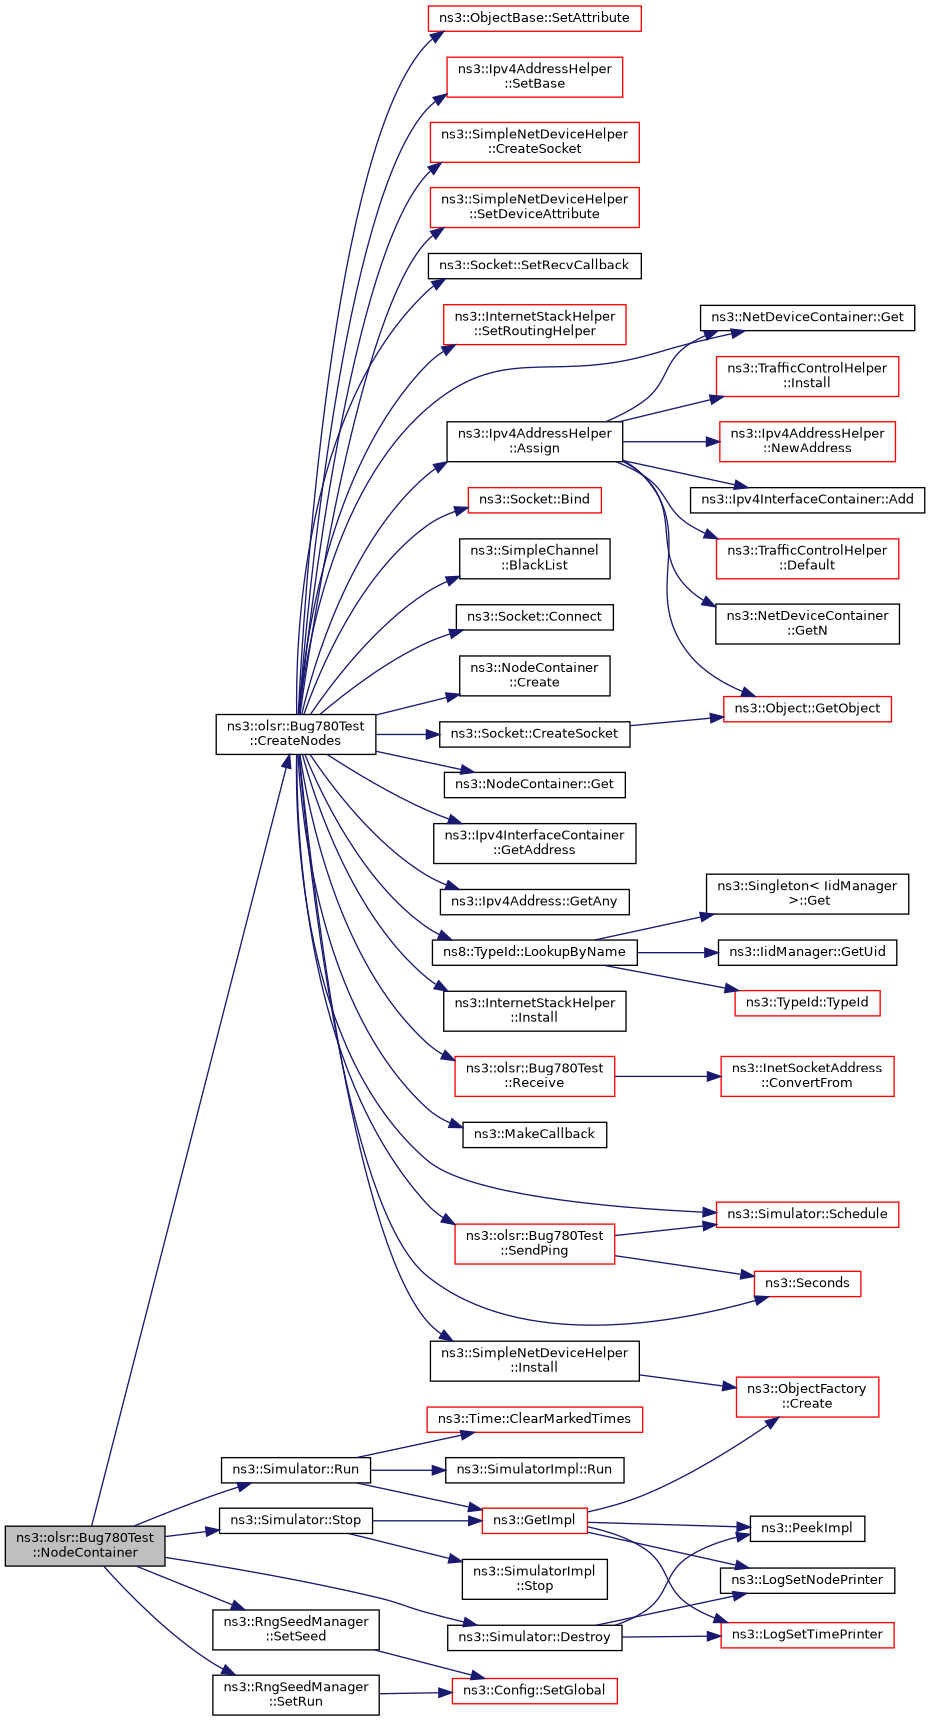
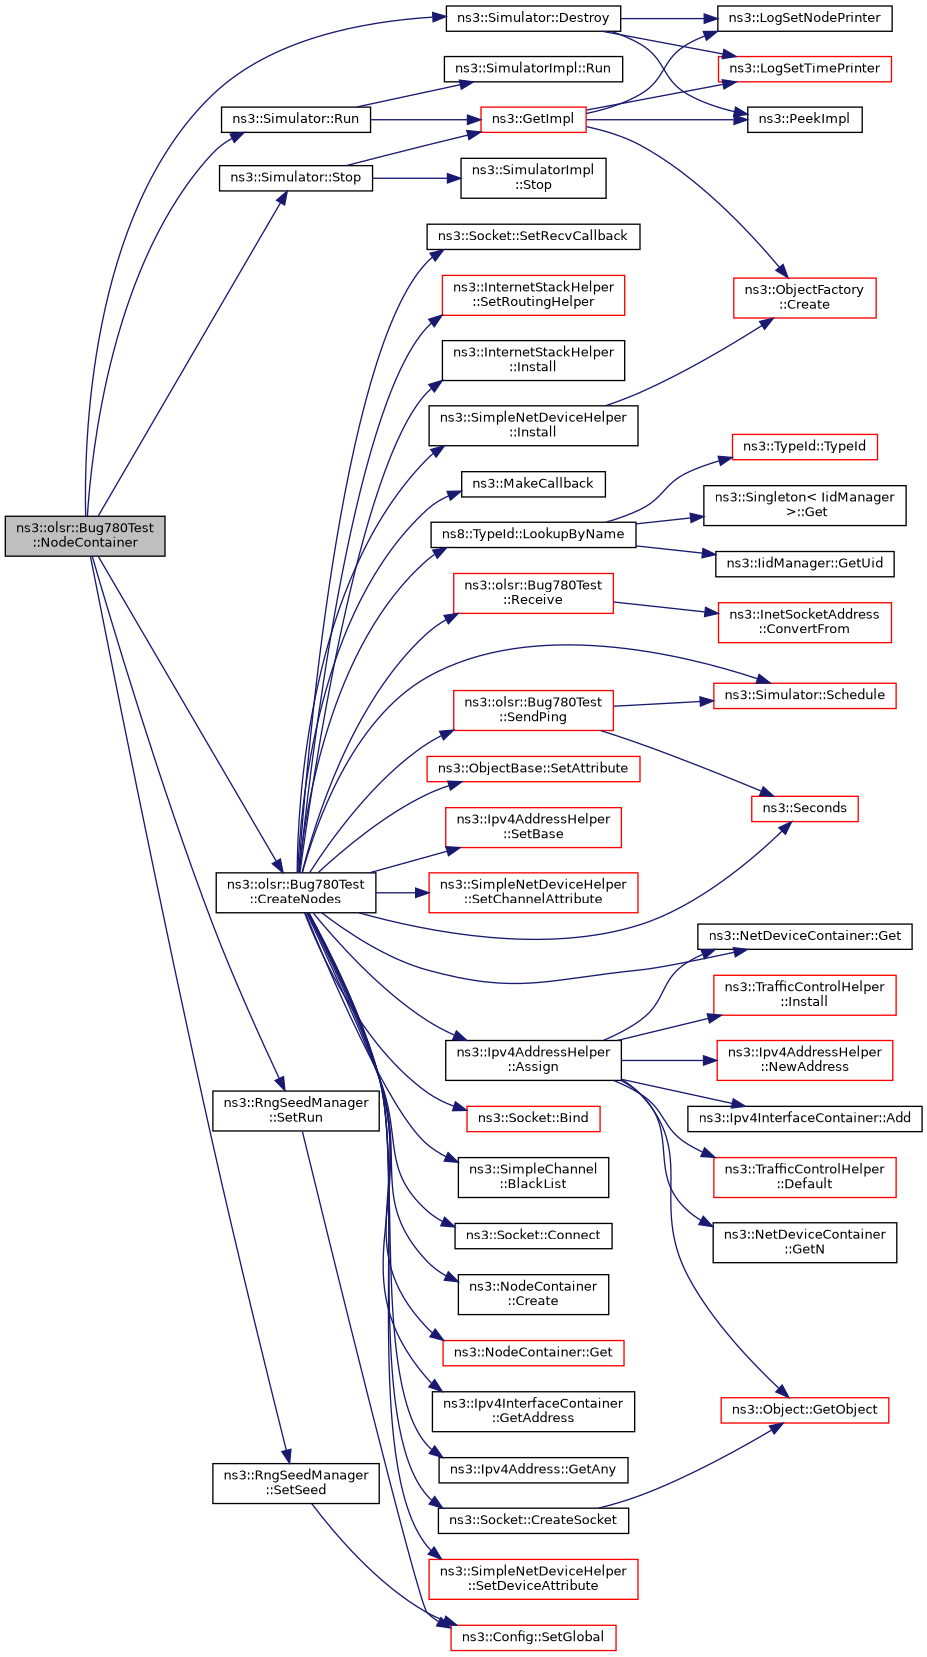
node "ns3::SimpleNetDeviceHelper ::CreateSocket": label "ns3::SimpleNetDeviceHelper ::CreateSocket" -> "ns3::SimpleNetDeviceHelper ::SetChannelAttribute"
node "ns3::NodeContainer::Get": color black -> red
node "ns3::Time::ClearMarkedTimes": removed
